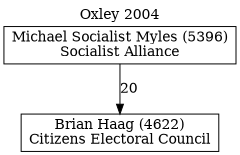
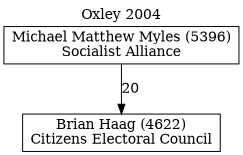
node "Michael Socialist Myles (5396) Socialist Alliance": label "Michael Socialist Myles (5396) Socialist Alliance" -> "Michael Matthew Myles (5396) Socialist Alliance"
